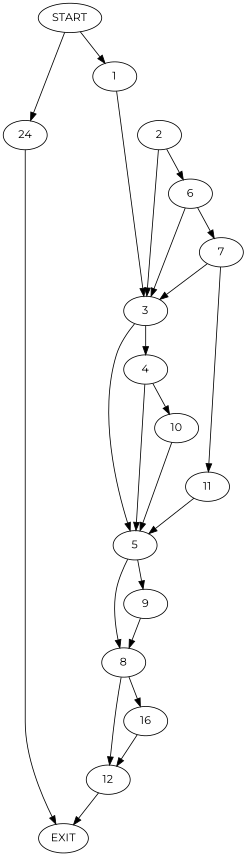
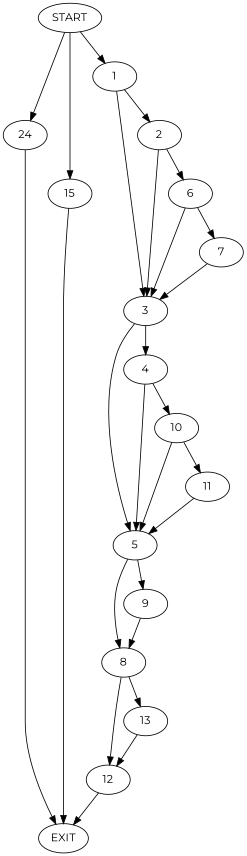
edge "1" -> "2": added
node "15": added
edge "7" -> "11": now "10" -> "11"
node "16": label "16" -> "13"
